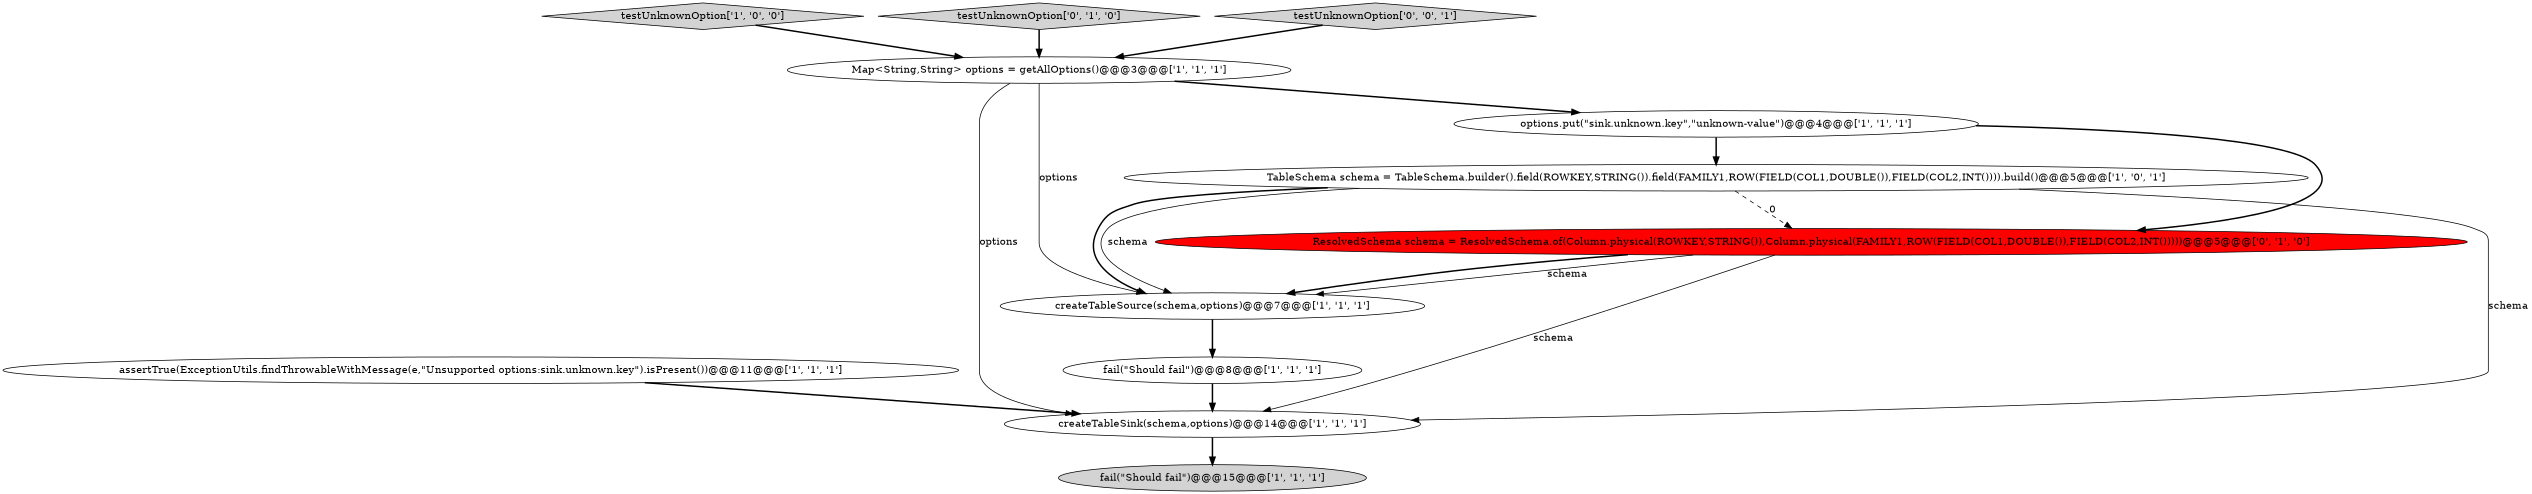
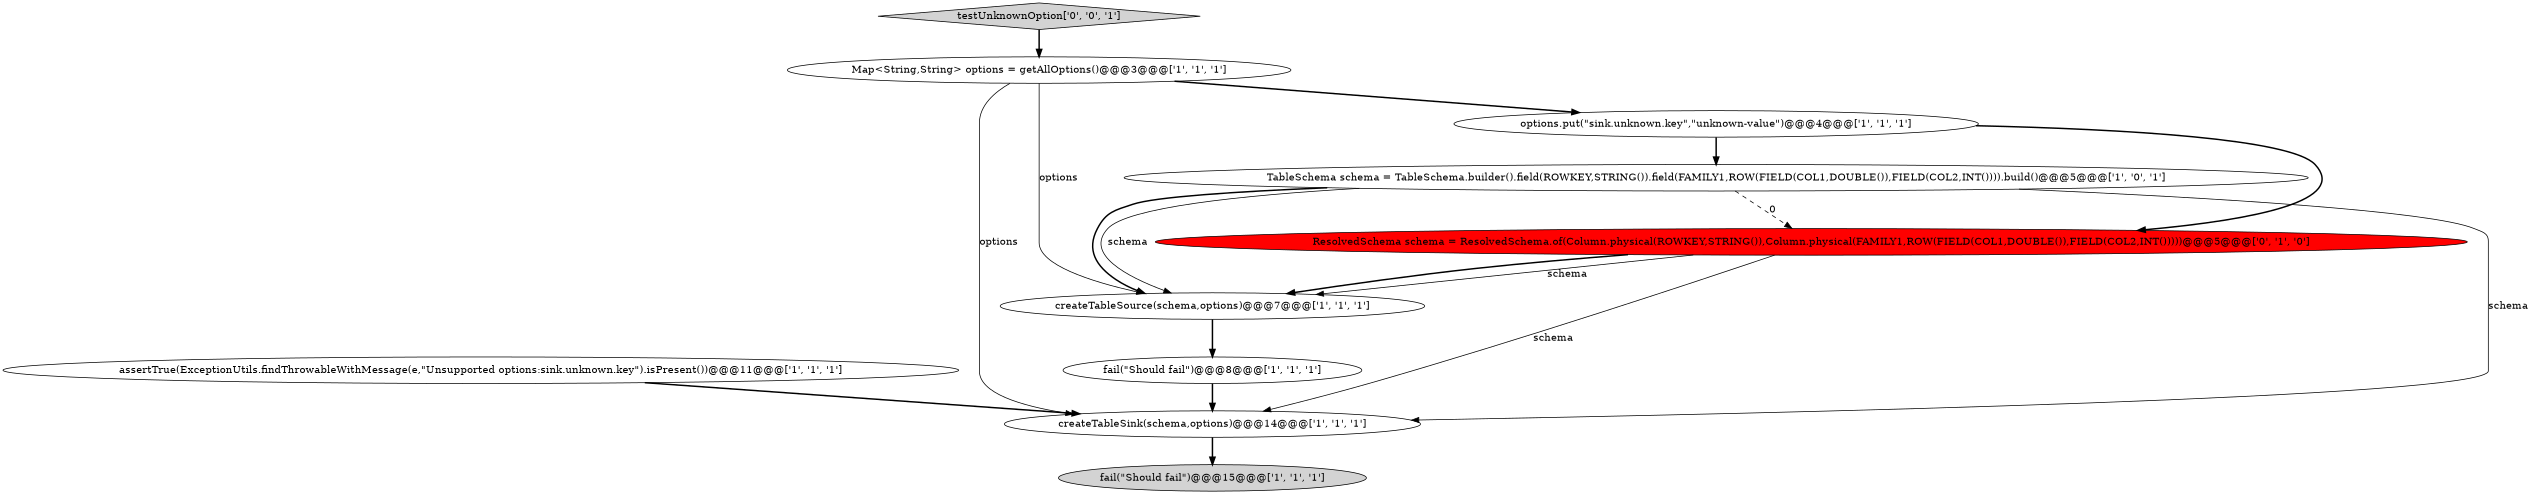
node "testUnknownOption['1', '0', '0']": removed
node "testUnknownOption['0', '1', '0']": removed
